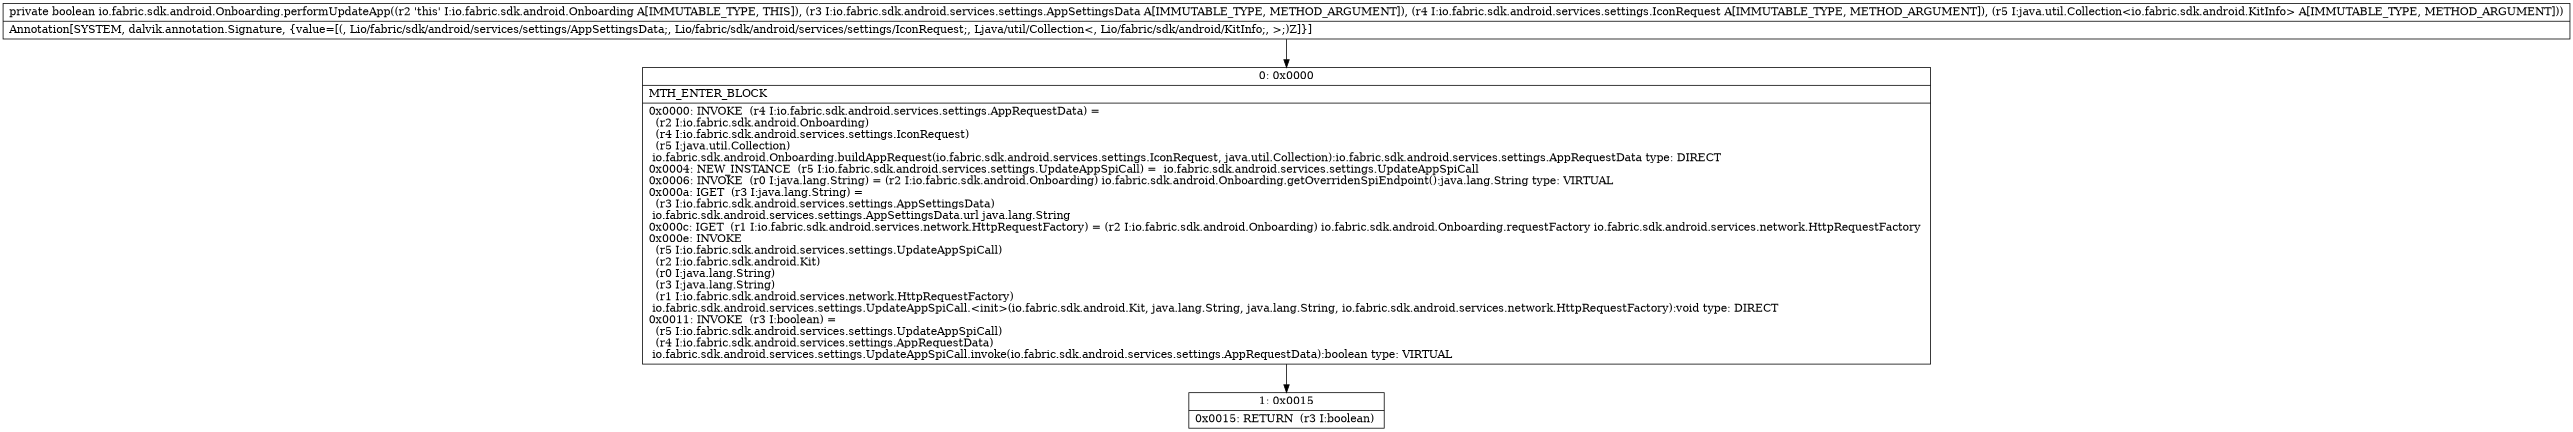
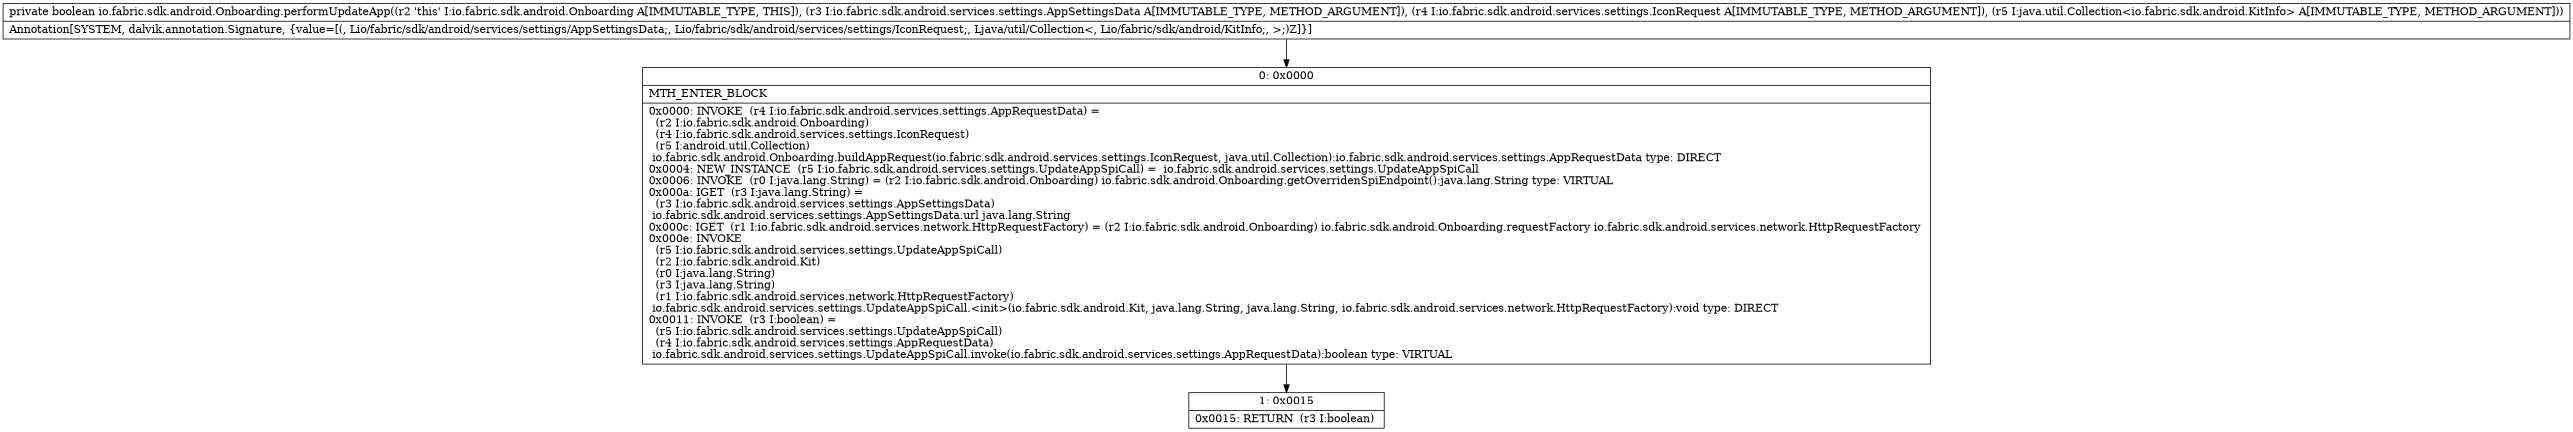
node "0: 0x0000": text "(r5 I:java.util.Collection)" -> "(r5 I:android.util.Collection)"
